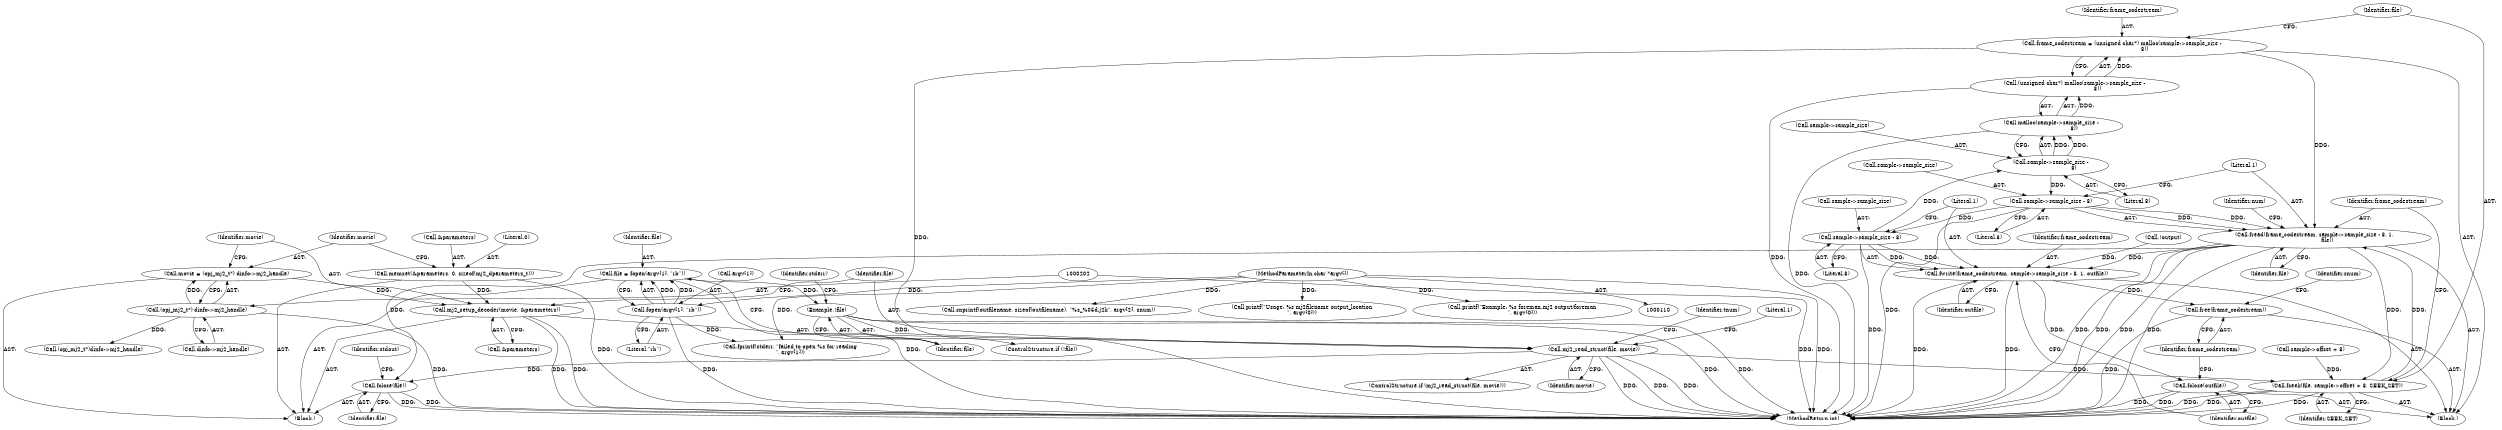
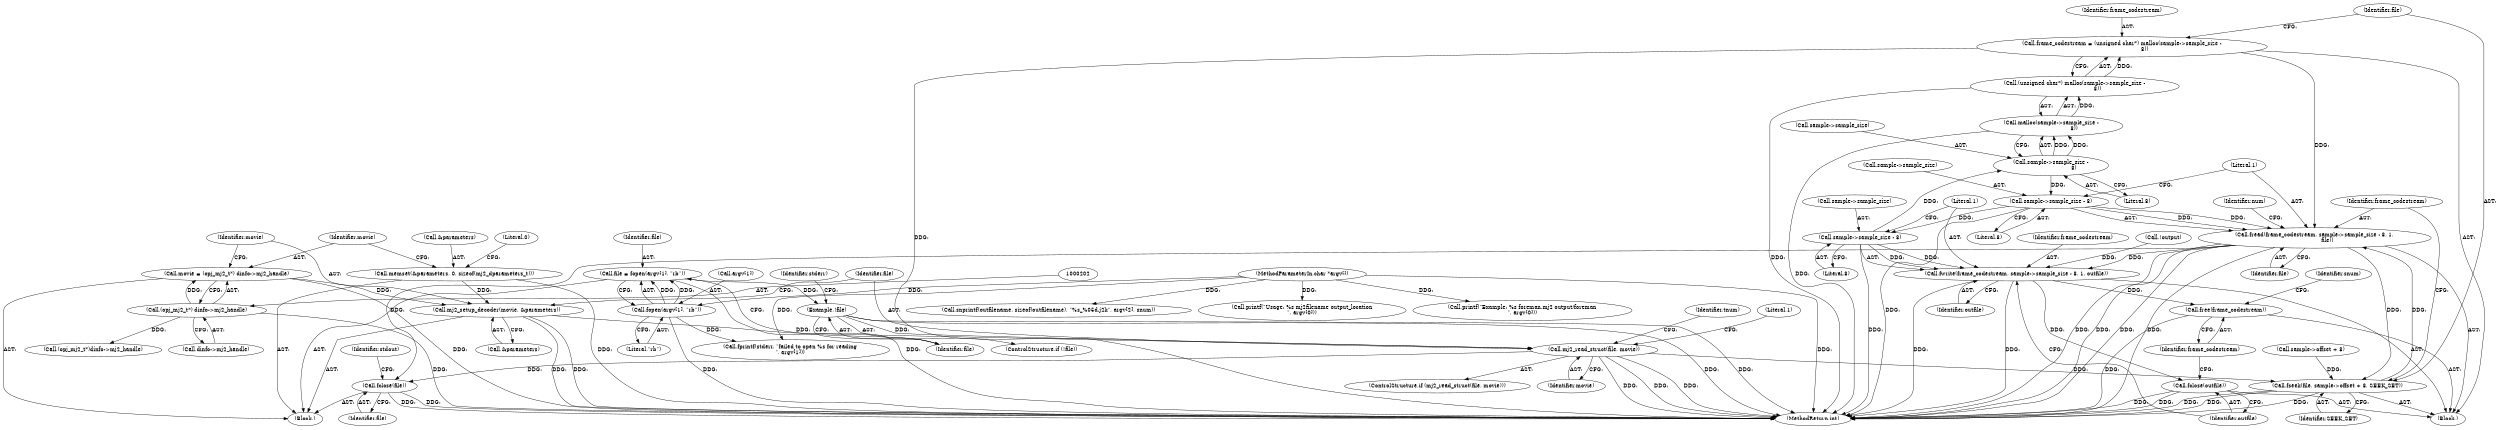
edge "(Literal,0)" -> "(Call,memset(&parameters, 0, sizeof(mj2_dparameters_t)))": label "AST: " -> "CFG: "
edge "1000202" -> "(MethodReturn,int)": now "(Call,movie = (opj_mj2_t*) dinfo->mj2_handle)" -> "(MethodReturn,int)"
node "1000110": removed
edge "(Call,mj2_setup_decoder(movie, &parameters))" -> "(Call,mj2_read_struct(file, movie))": label "AST: " -> "DDG: "
